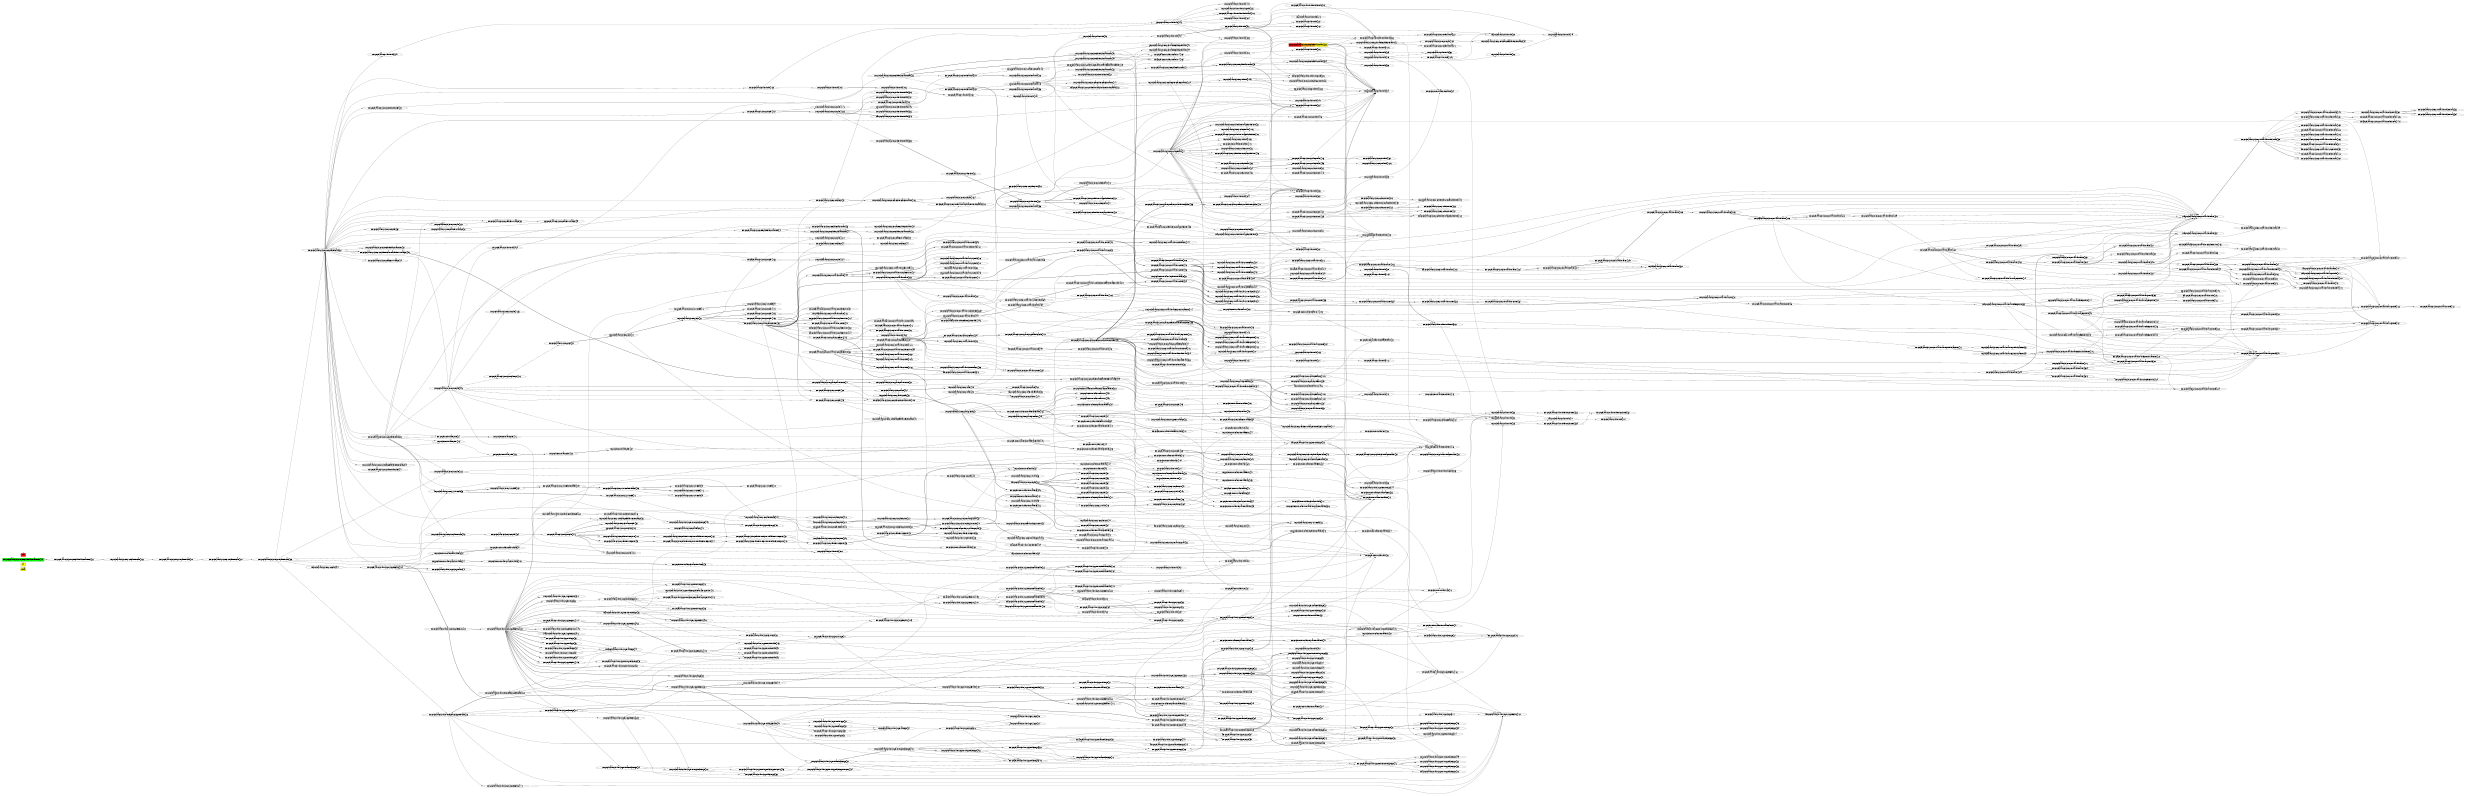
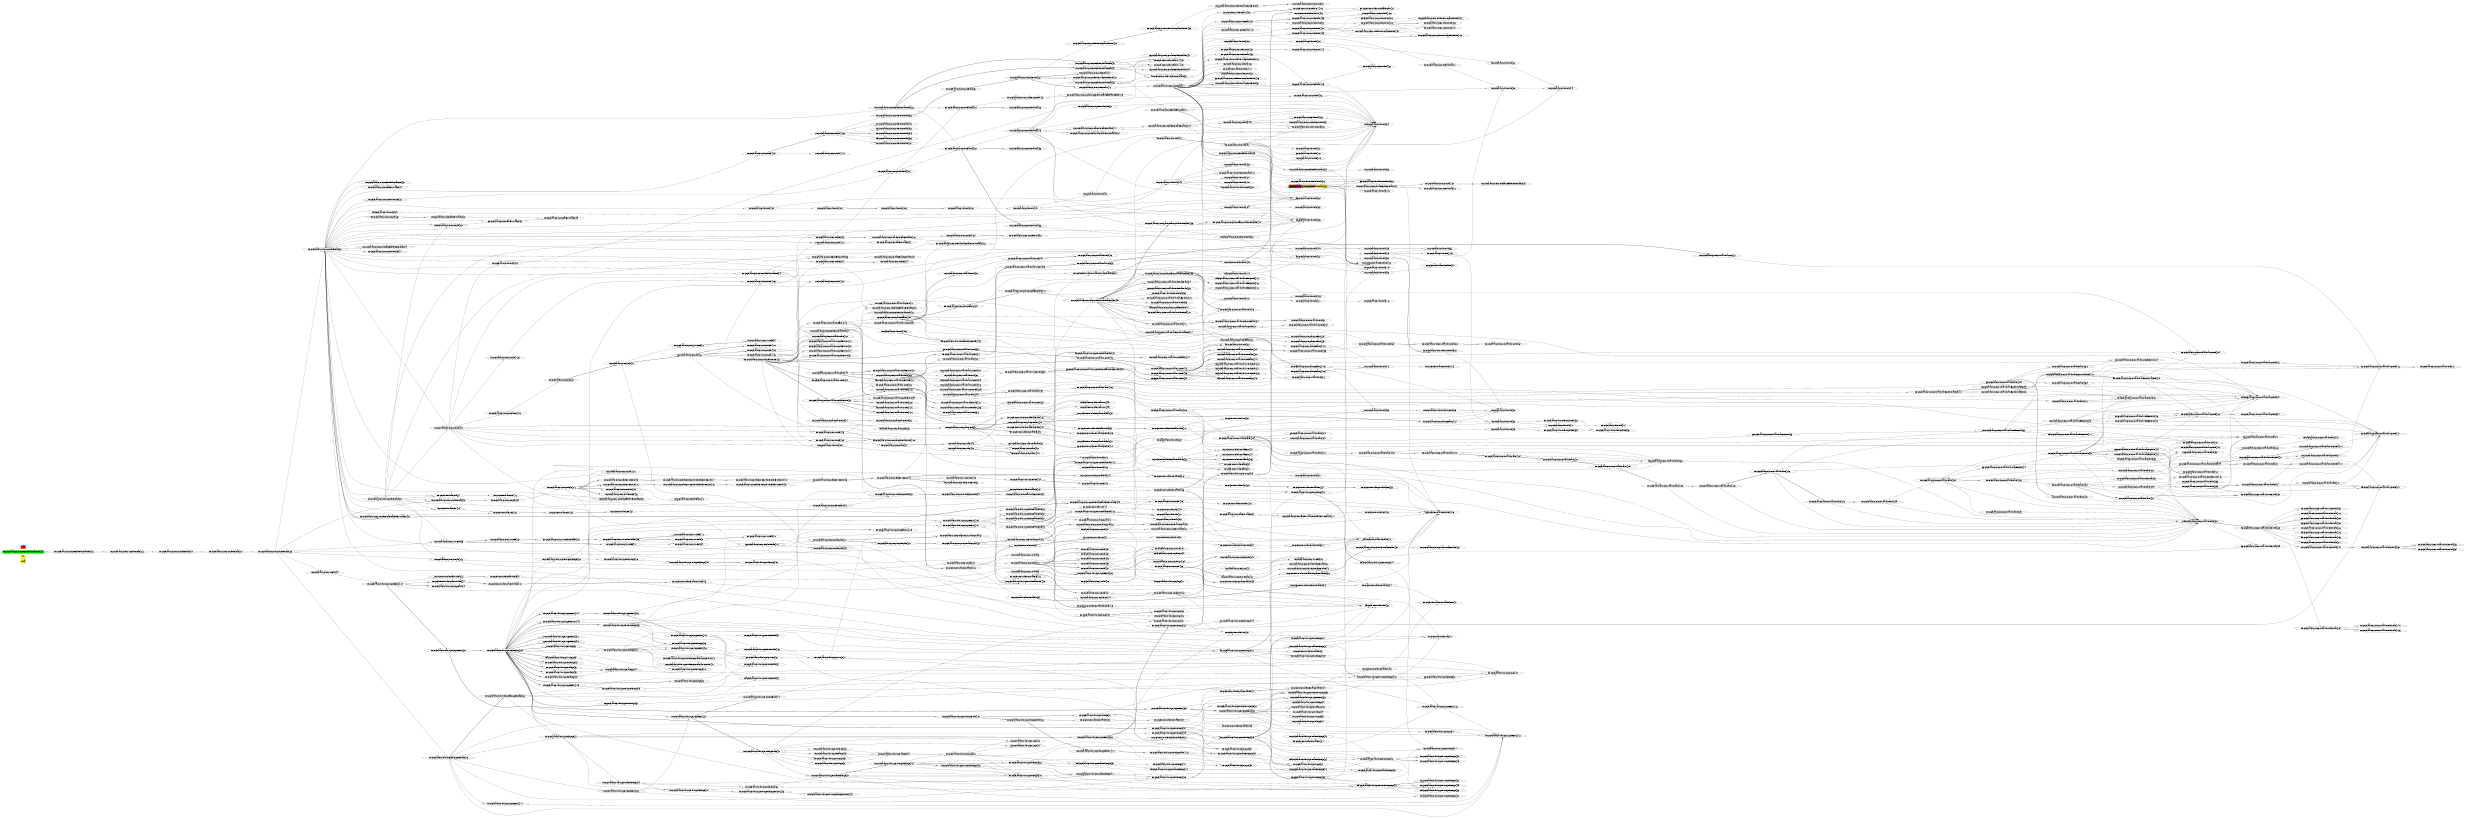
node "com.google.javascript.jscomp.CompilerOptions#918": removed
